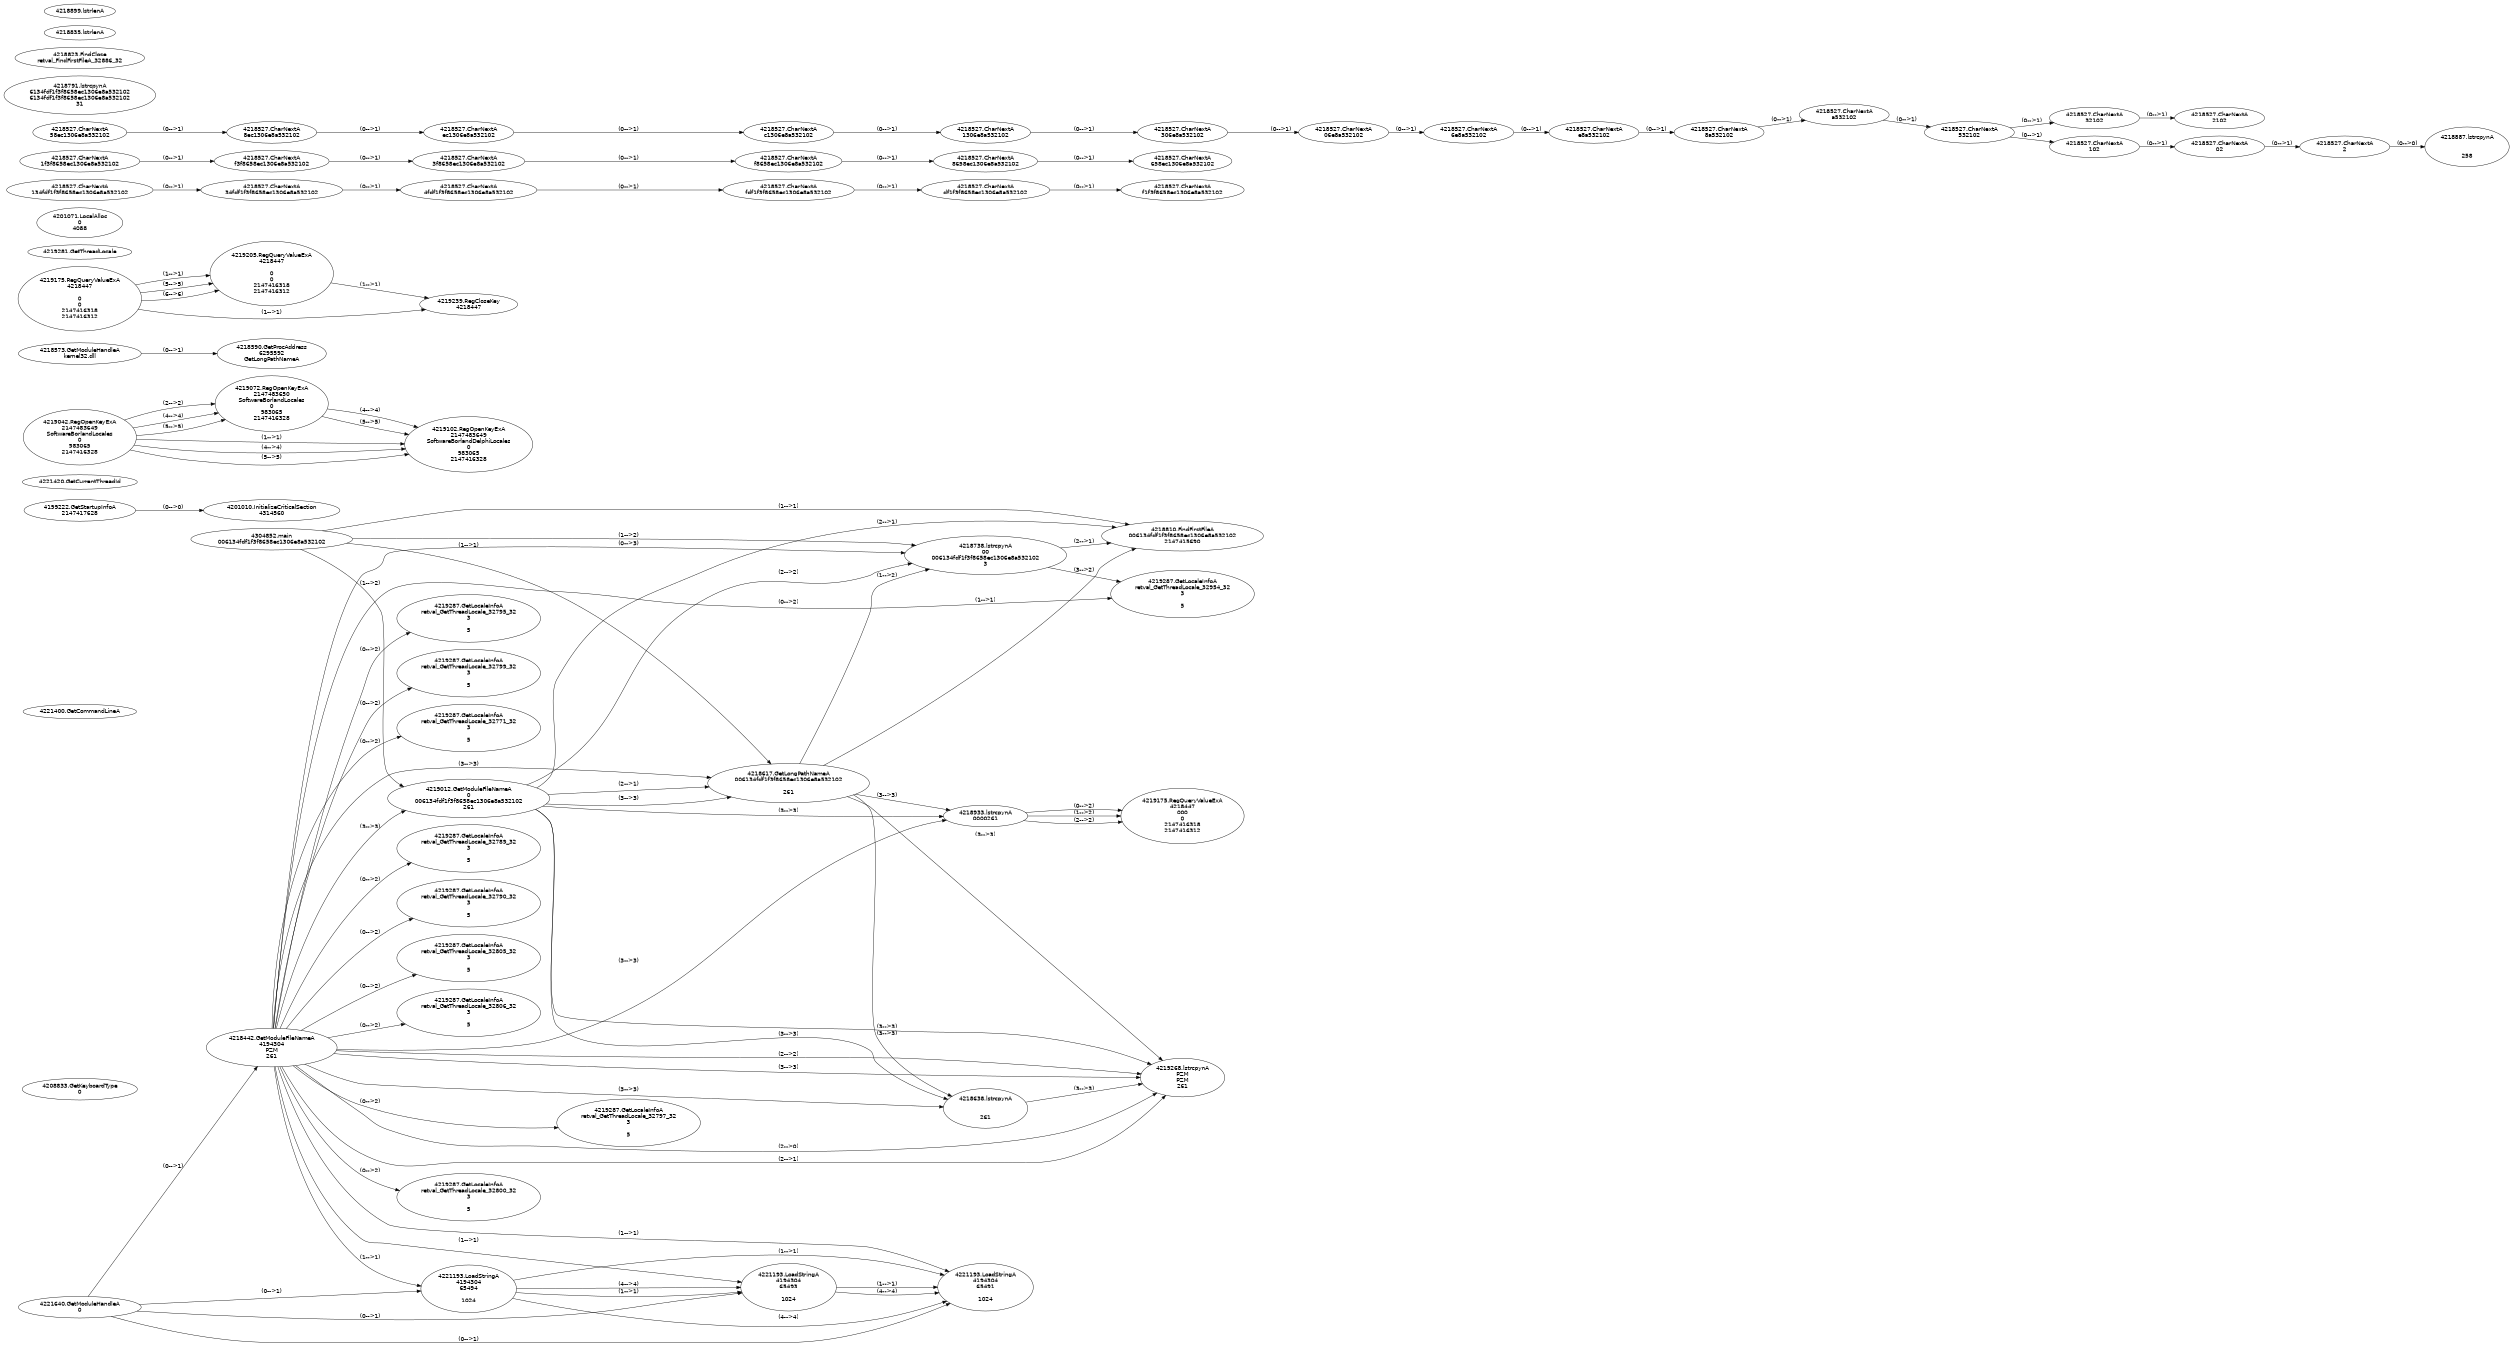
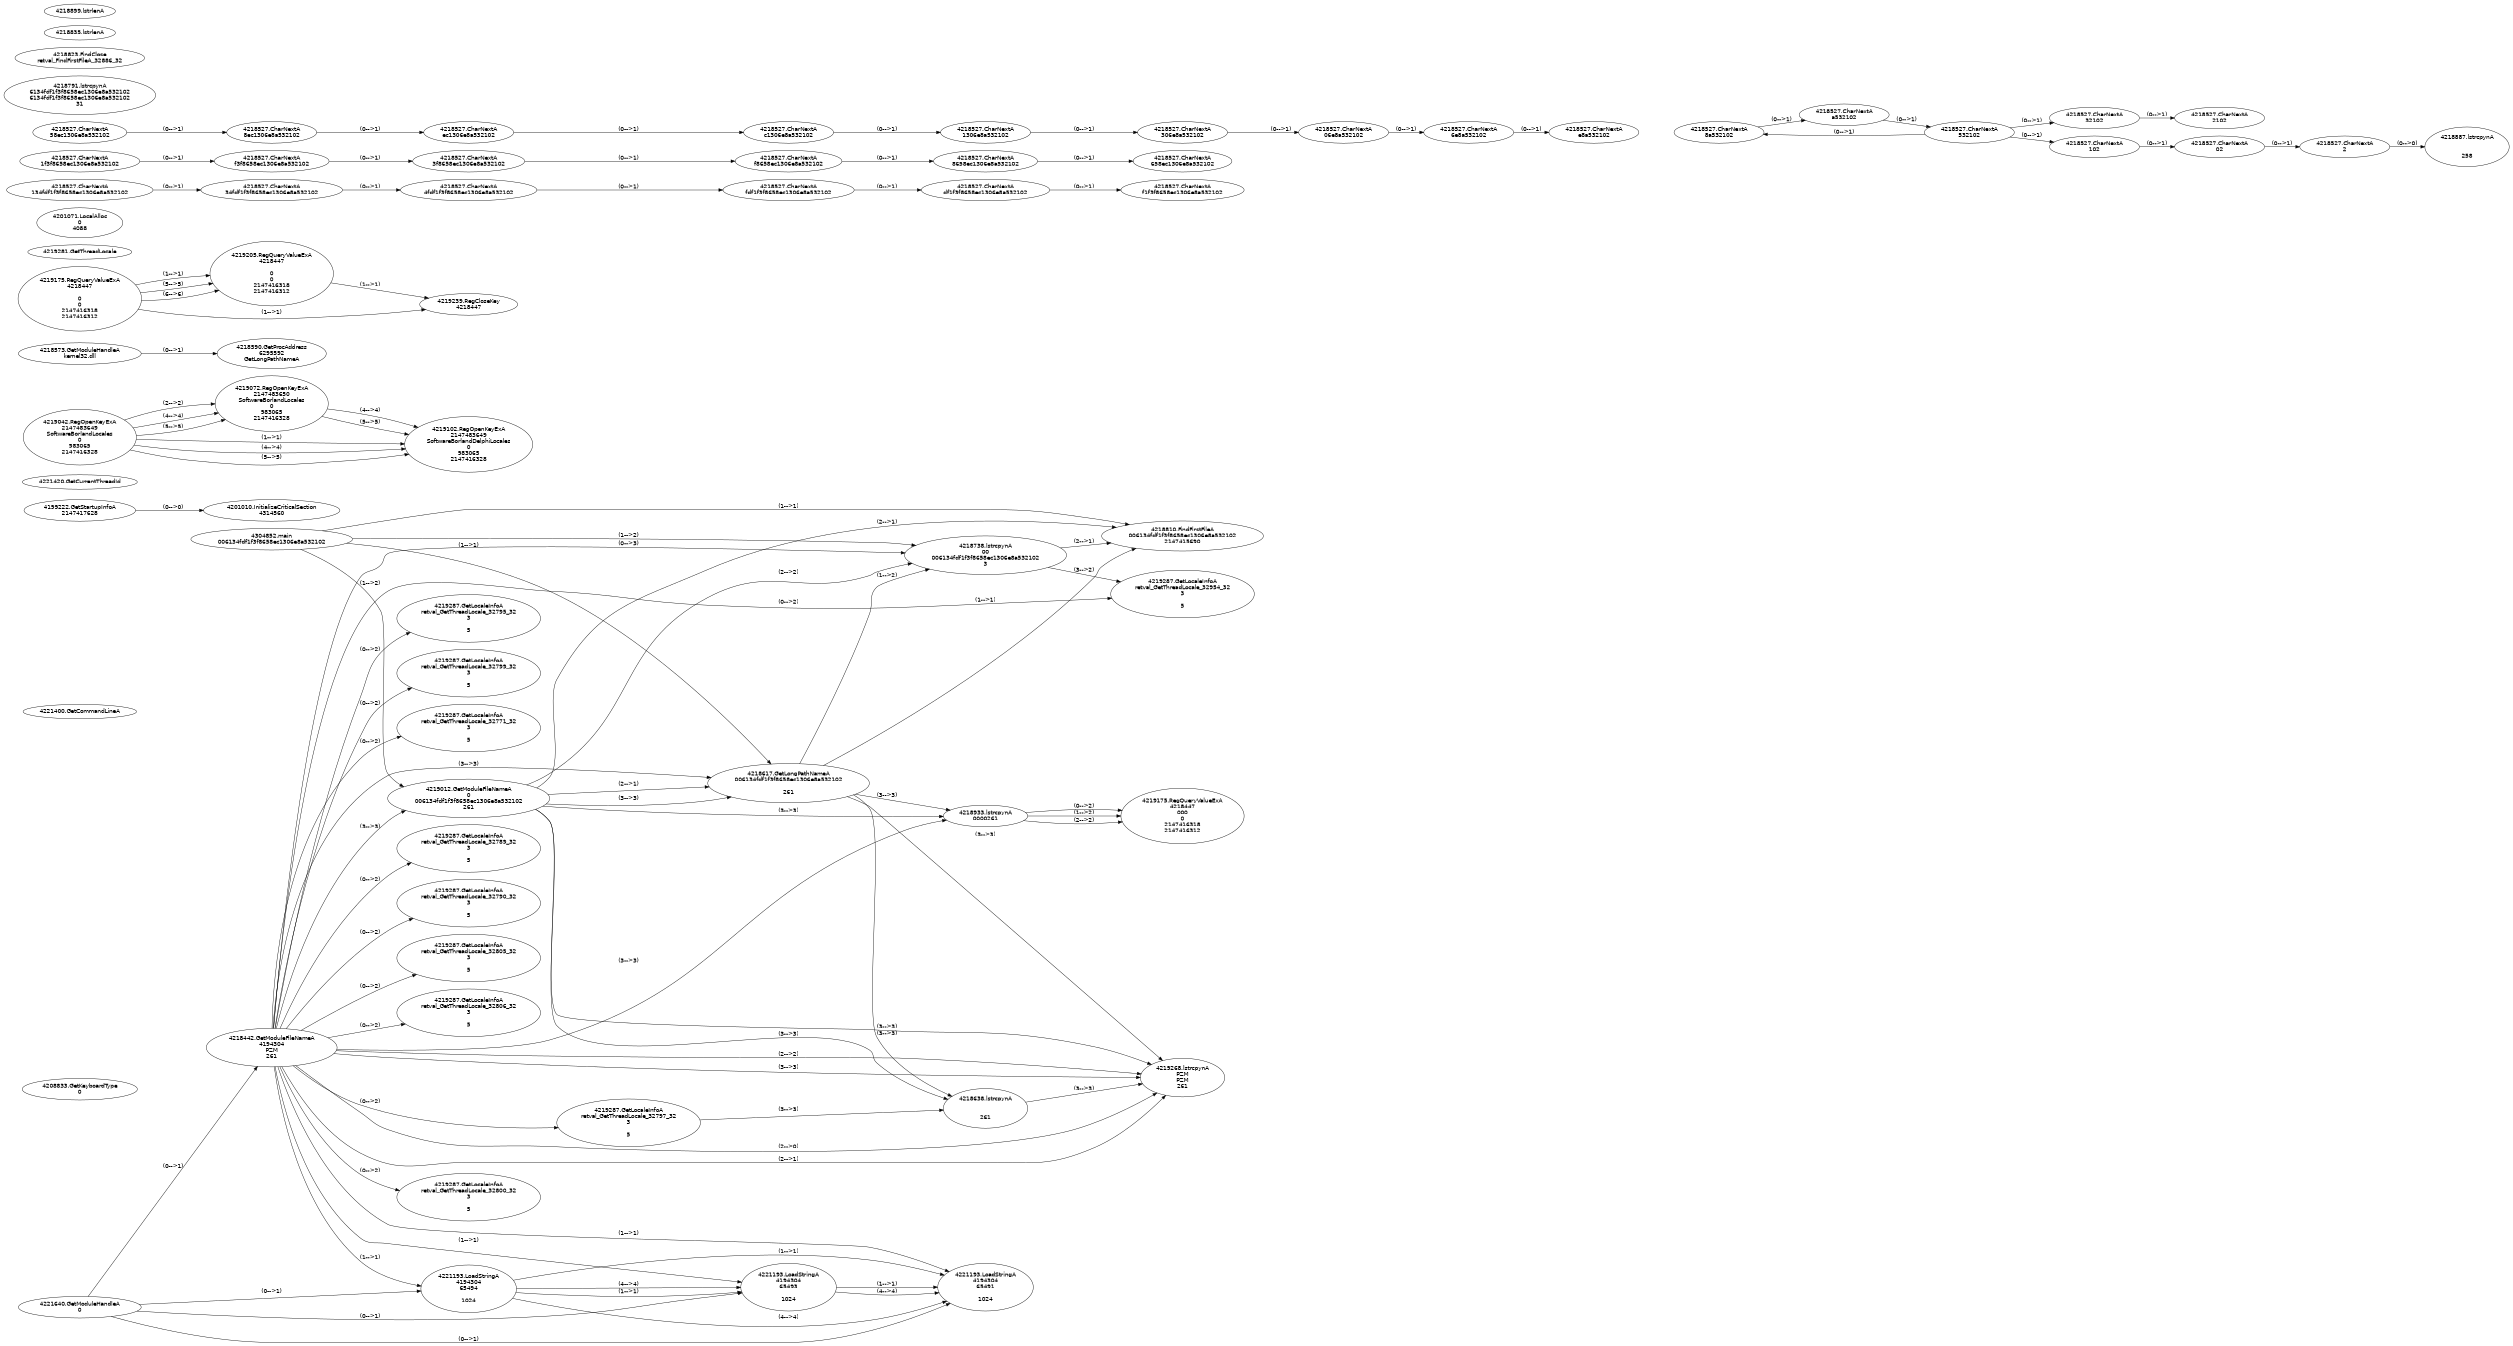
edge "4218527.CharNextA e8a532102" -> "4218527.CharNextA 8a532102": now "4218527.CharNextA 532102" -> "4218527.CharNextA 8a532102"
edge "4218442.GetModuleFileNameA 4194304 PZM 261" -> "4218638.lstrcpynA 261": now "4219287.GetLocaleInfoA retval_GetThreadLocale_32797_32 3 5" -> "4218638.lstrcpynA 261"
